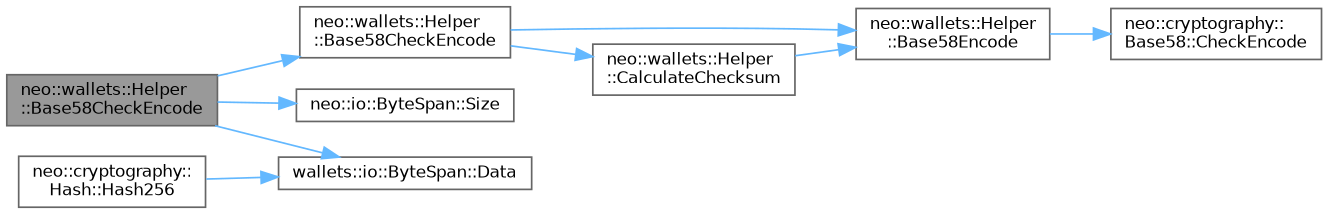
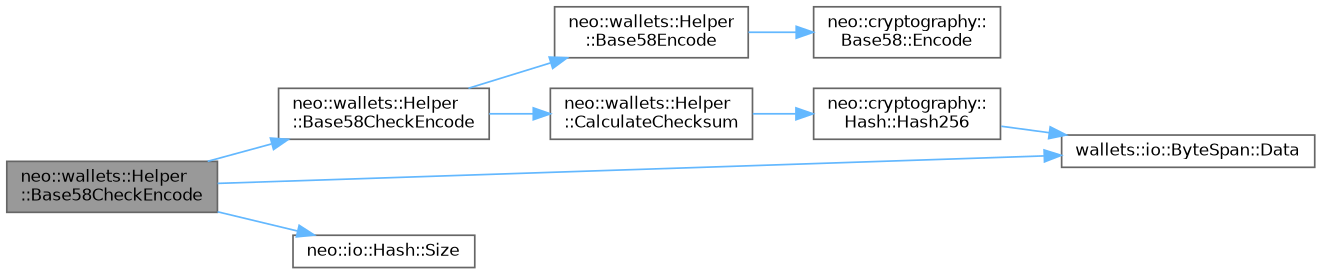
node "neo::cryptography:: Base58::CheckEncode": label "neo::cryptography:: Base58::CheckEncode" -> "neo::cryptography:: Base58::Encode"
edge "neo::wallets::Helper ::CalculateChecksum" -> "neo::wallets::Helper ::Base58Encode": now "neo::wallets::Helper ::CalculateChecksum" -> "neo::cryptography:: Hash::Hash256"
node "neo::io::ByteSpan::Size": label "neo::io::ByteSpan::Size" -> "neo::io::Hash::Size"
